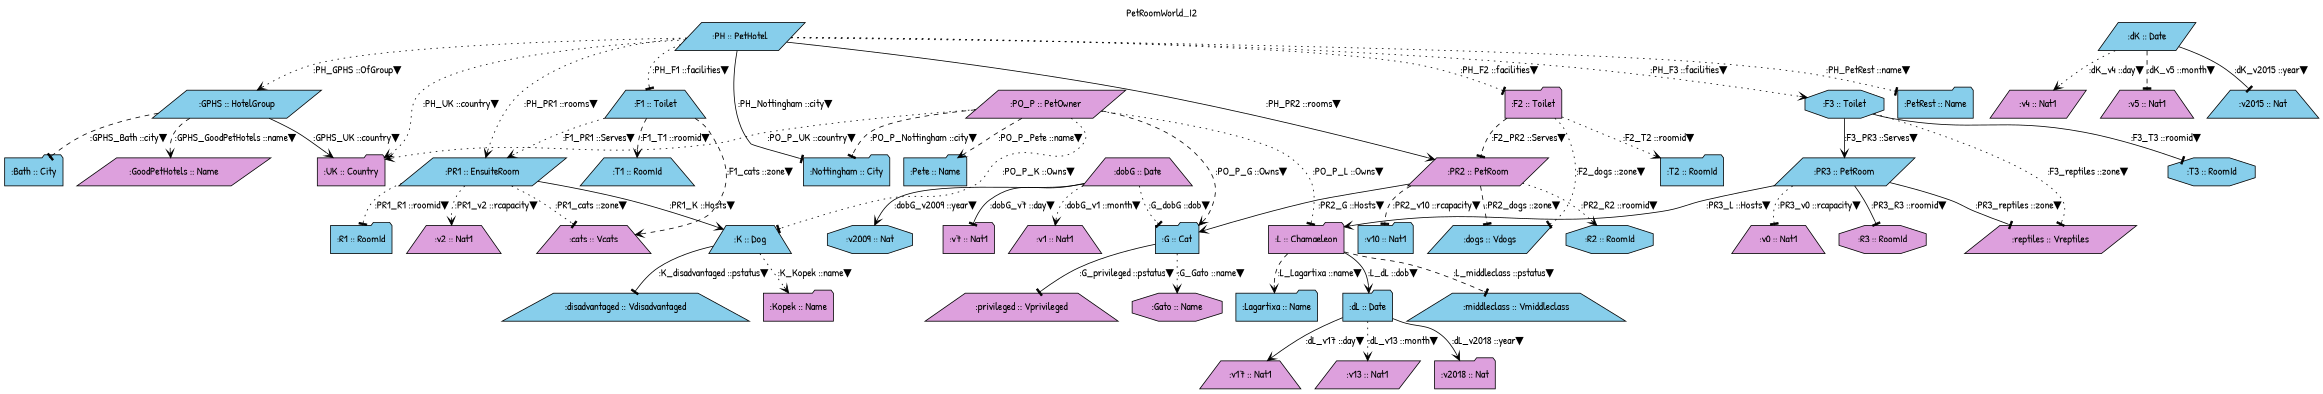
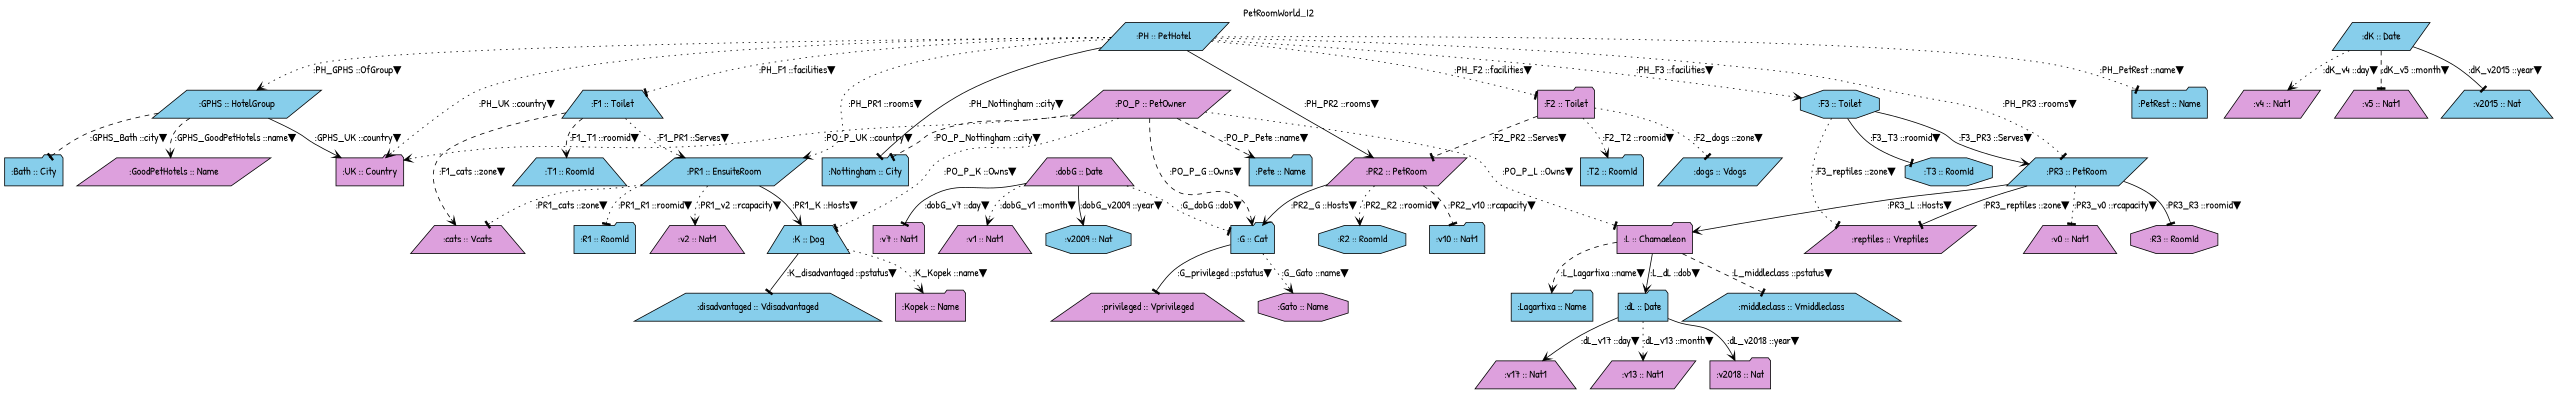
edge ":PH :: PetHotel" -> ":PR3 :: PetRoom": added, label ":PH_PR3 ::rooms▼"
edge ":PR2 :: PetRoom" -> ":dogs :: Vdogs": removed, label ":PR2_dogs ::zone▼"
